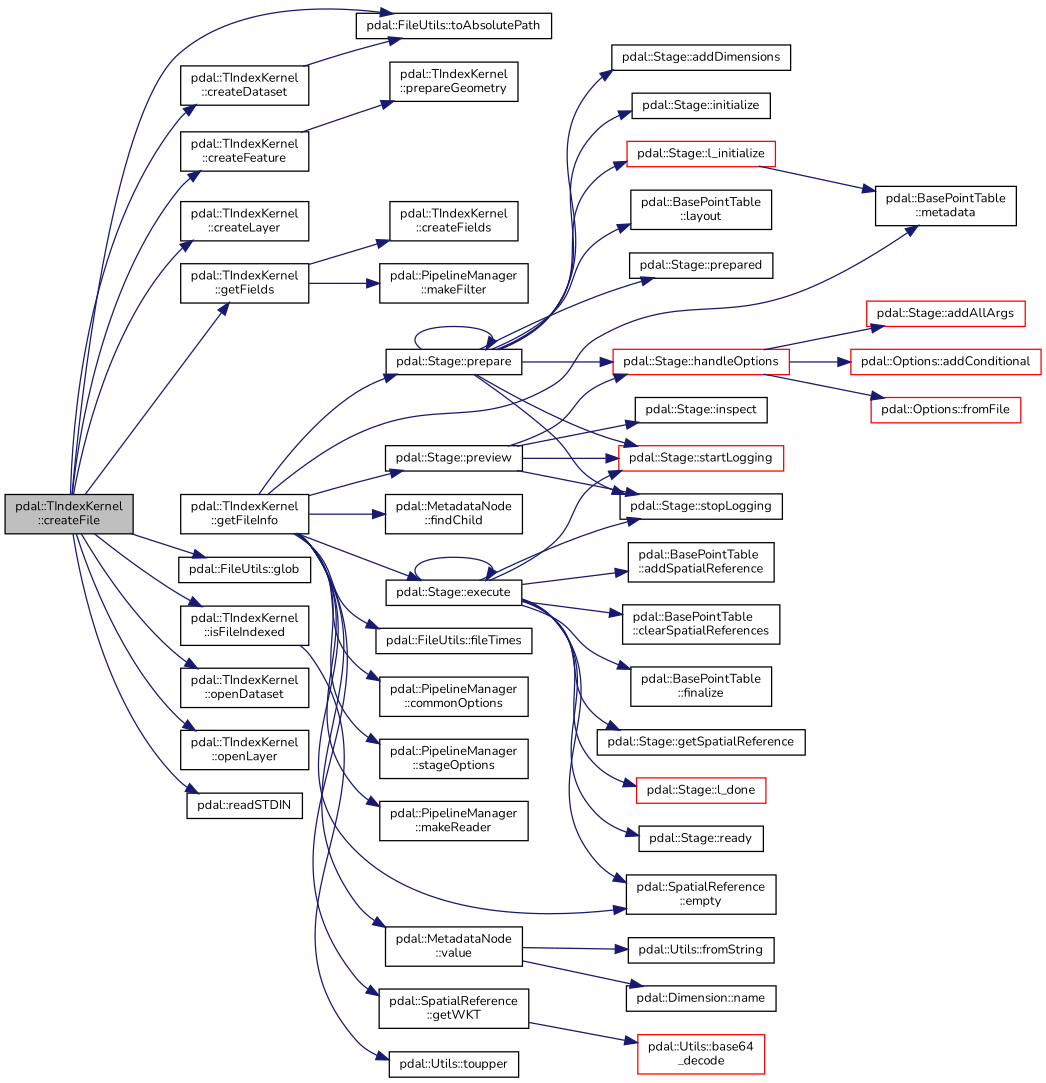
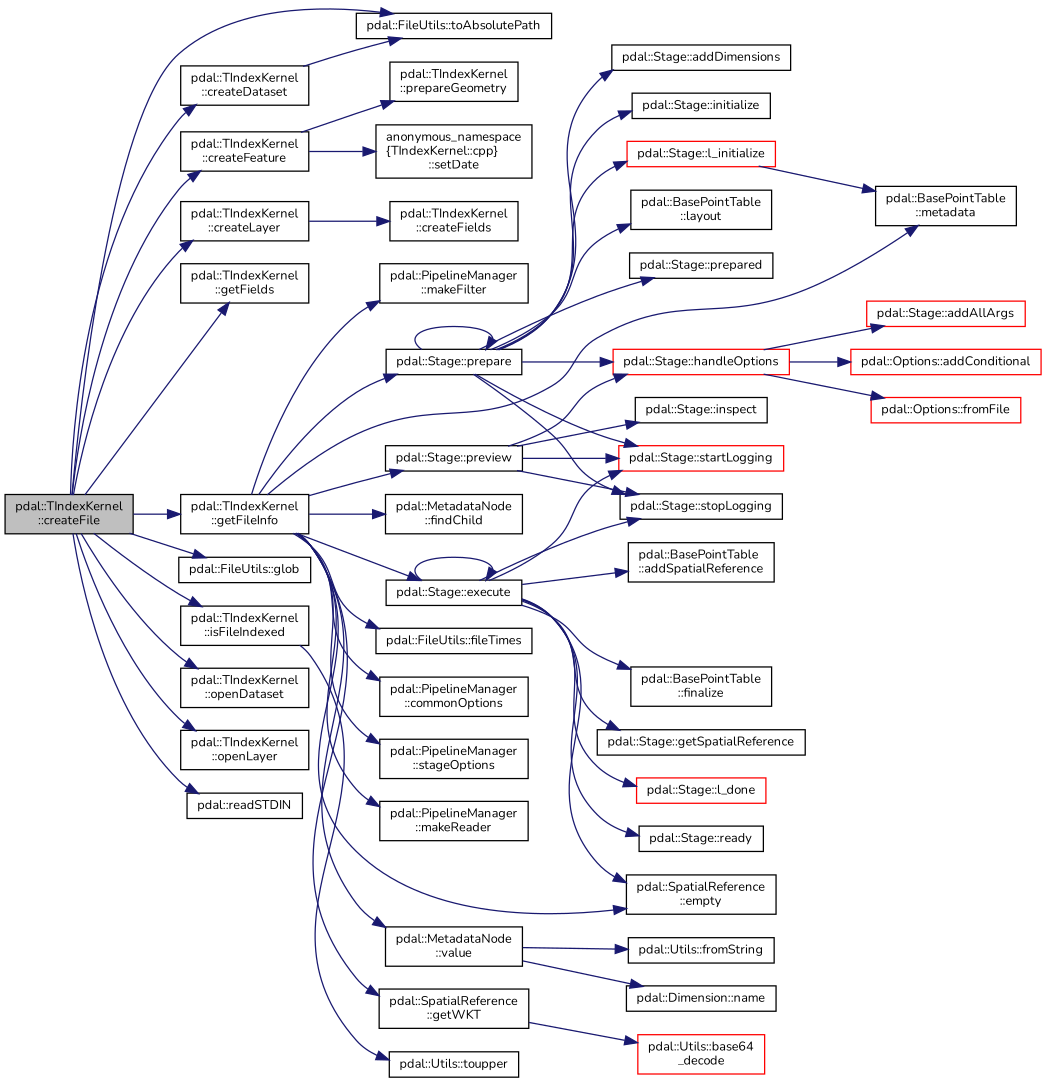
node "anonymous_namespace {TIndexKernel::cpp} ::setDate": added
edge "pdal::TIndexKernel ::getFields" -> "pdal::TIndexKernel ::createFields": now "pdal::TIndexKernel ::createLayer" -> "pdal::TIndexKernel ::createFields"
edge "pdal::TIndexKernel ::getFields" -> "pdal::PipelineManager ::makeFilter": now "pdal::TIndexKernel ::getFileInfo" -> "pdal::PipelineManager ::makeFilter"
edge "pdal::TIndexKernel ::createFile" -> "pdal::TIndexKernel ::getFileInfo": added
node "pdal::BasePointTable ::clearSpatialReferences": removed
